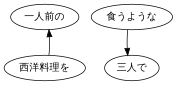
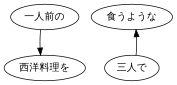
edge "食うような" -> "三人で": reversed
edge "西洋料理を" -> "一人前の": reversed
